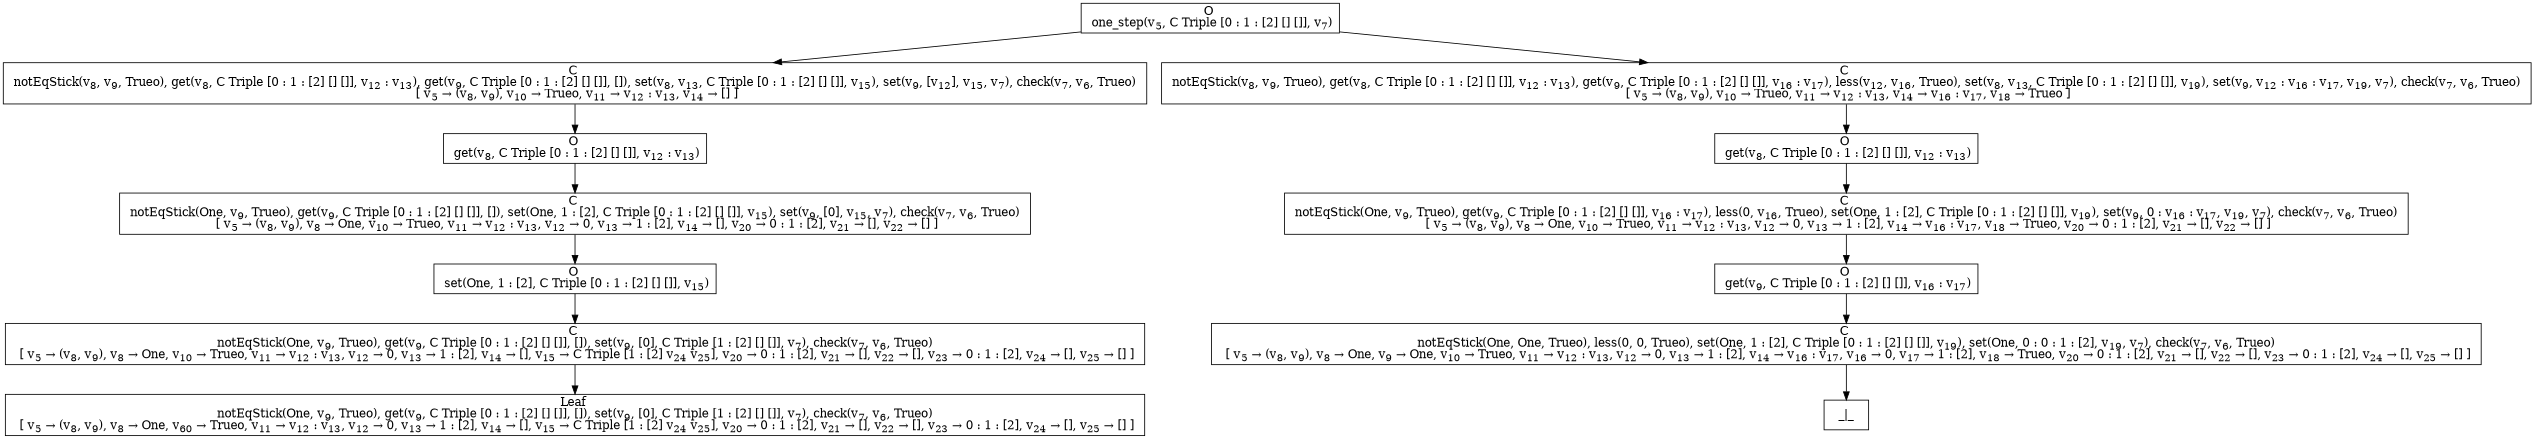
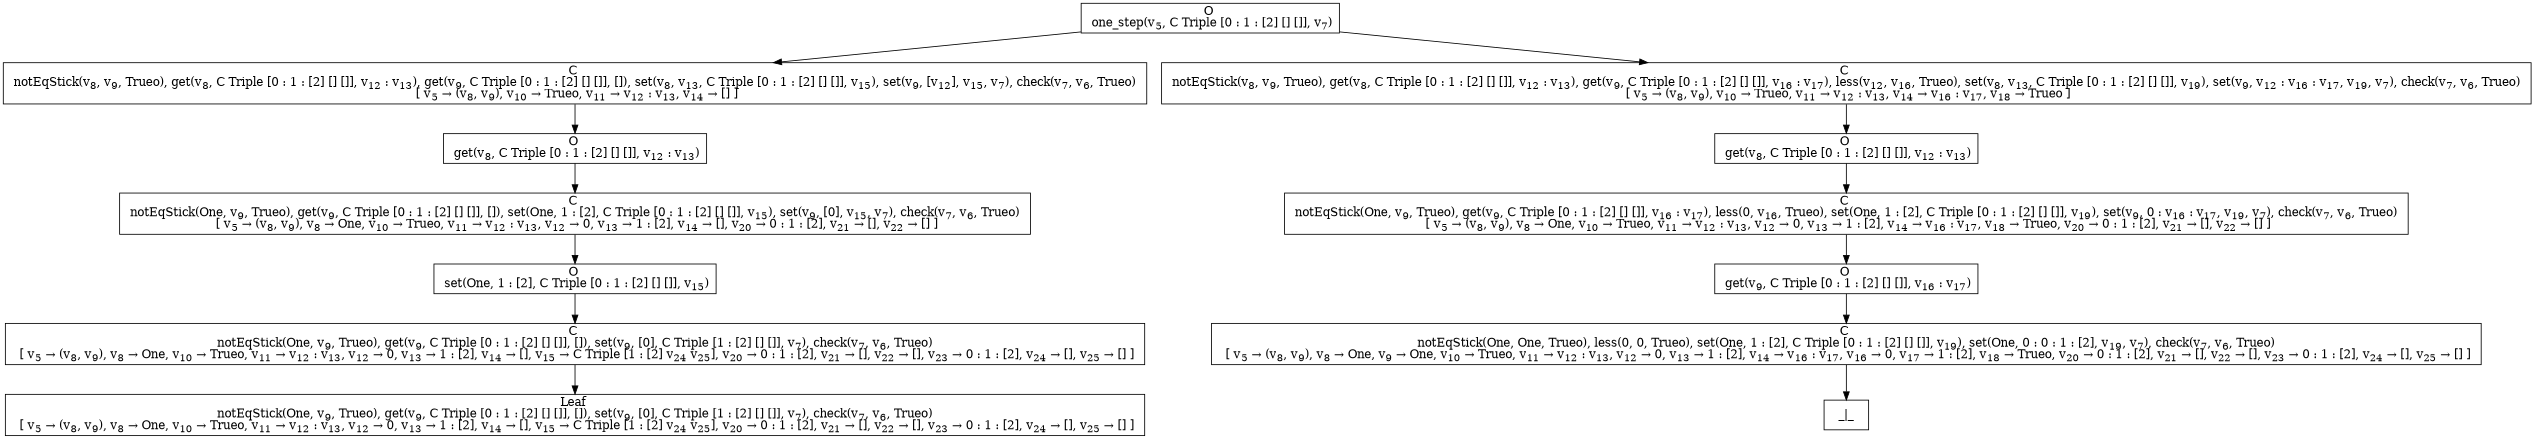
node "Leaf": text "60" -> "10"
